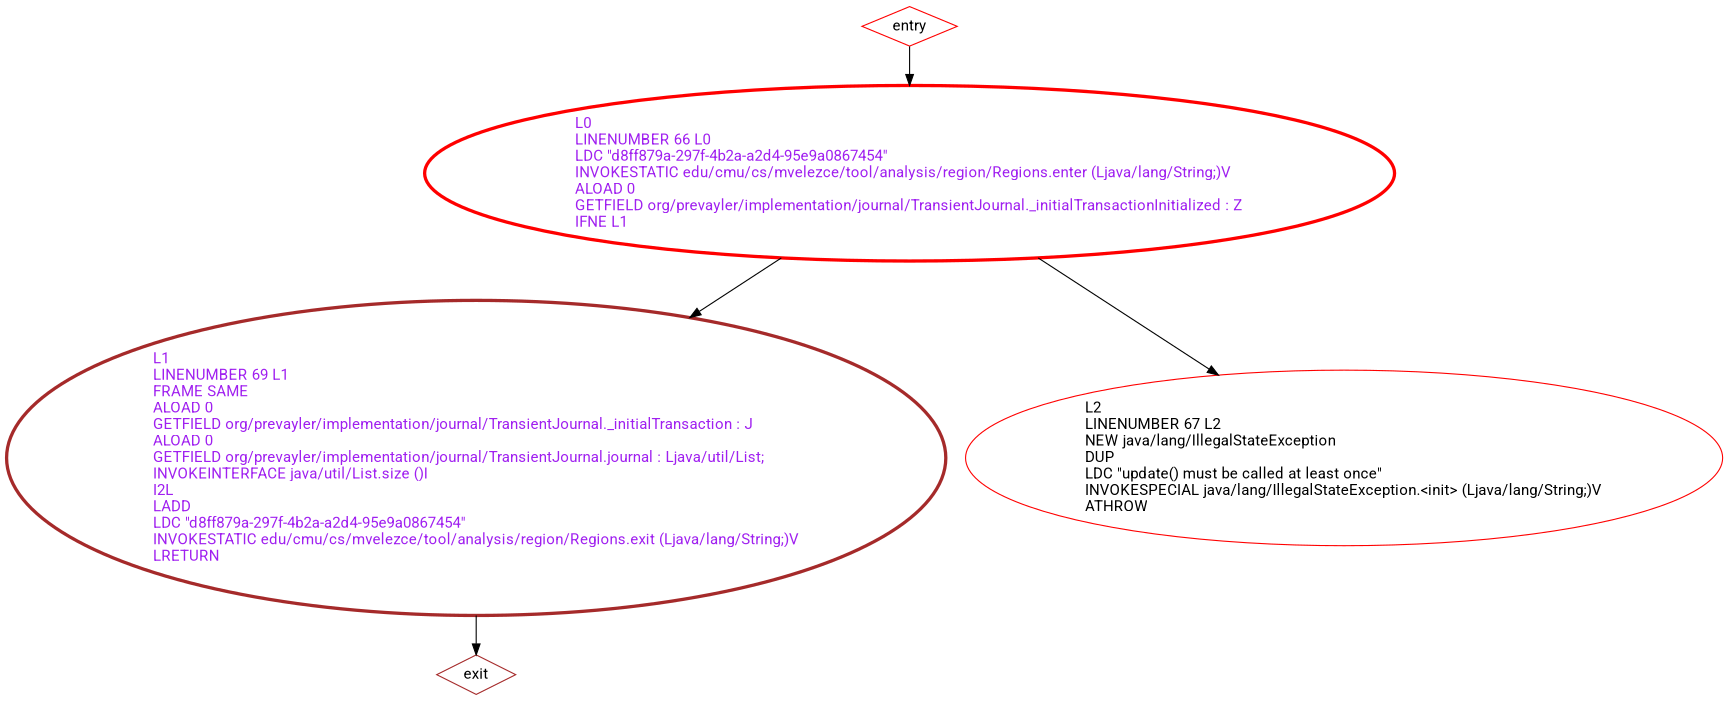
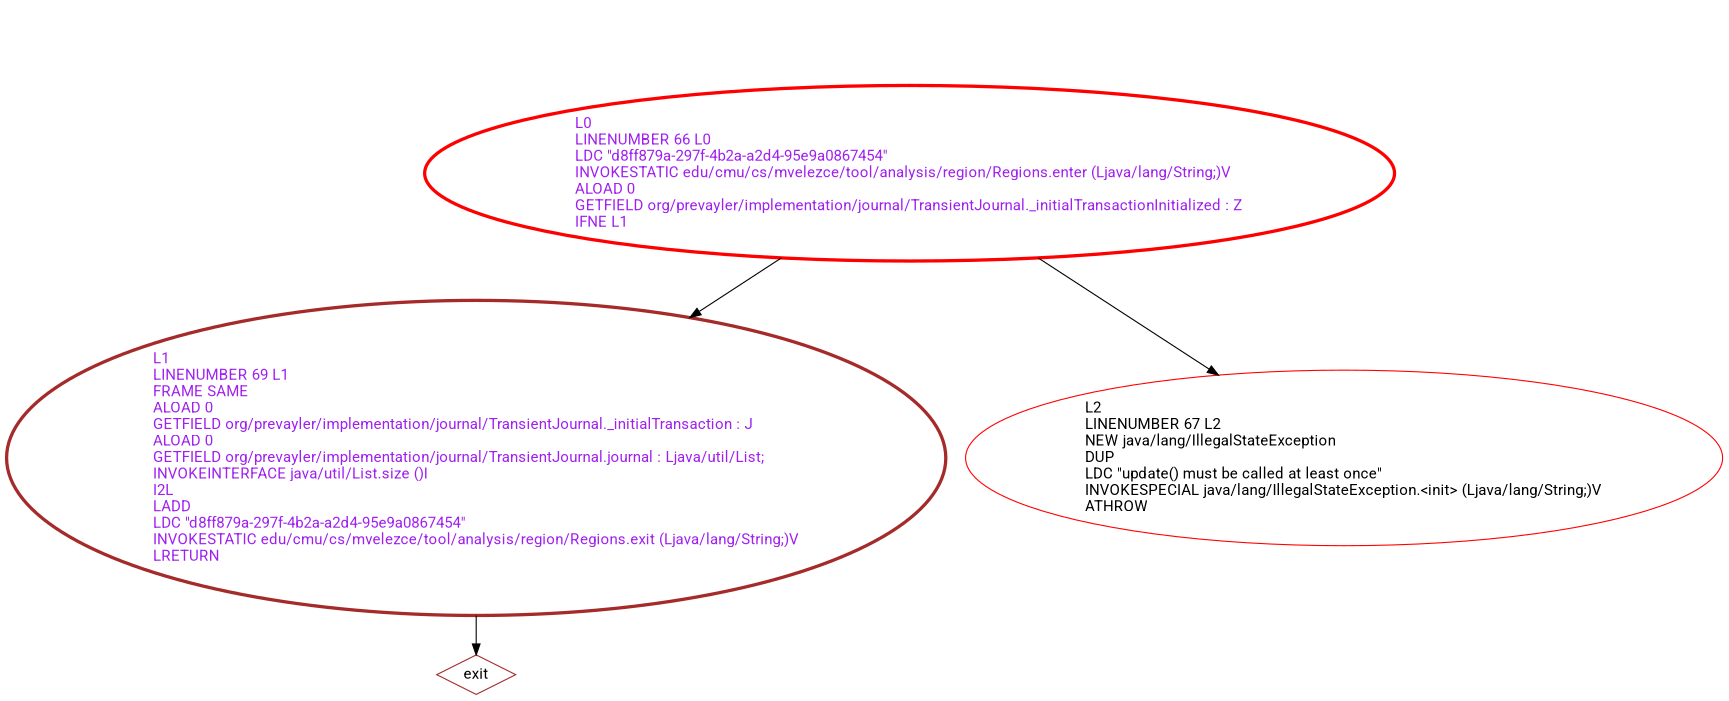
node "entry": removed
